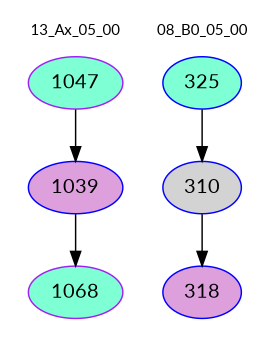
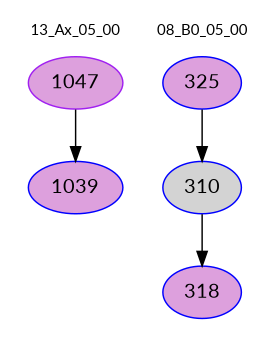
node "1047": fillcolor aquamarine -> plum
node "325": fillcolor aquamarine -> plum
node "1068": removed
